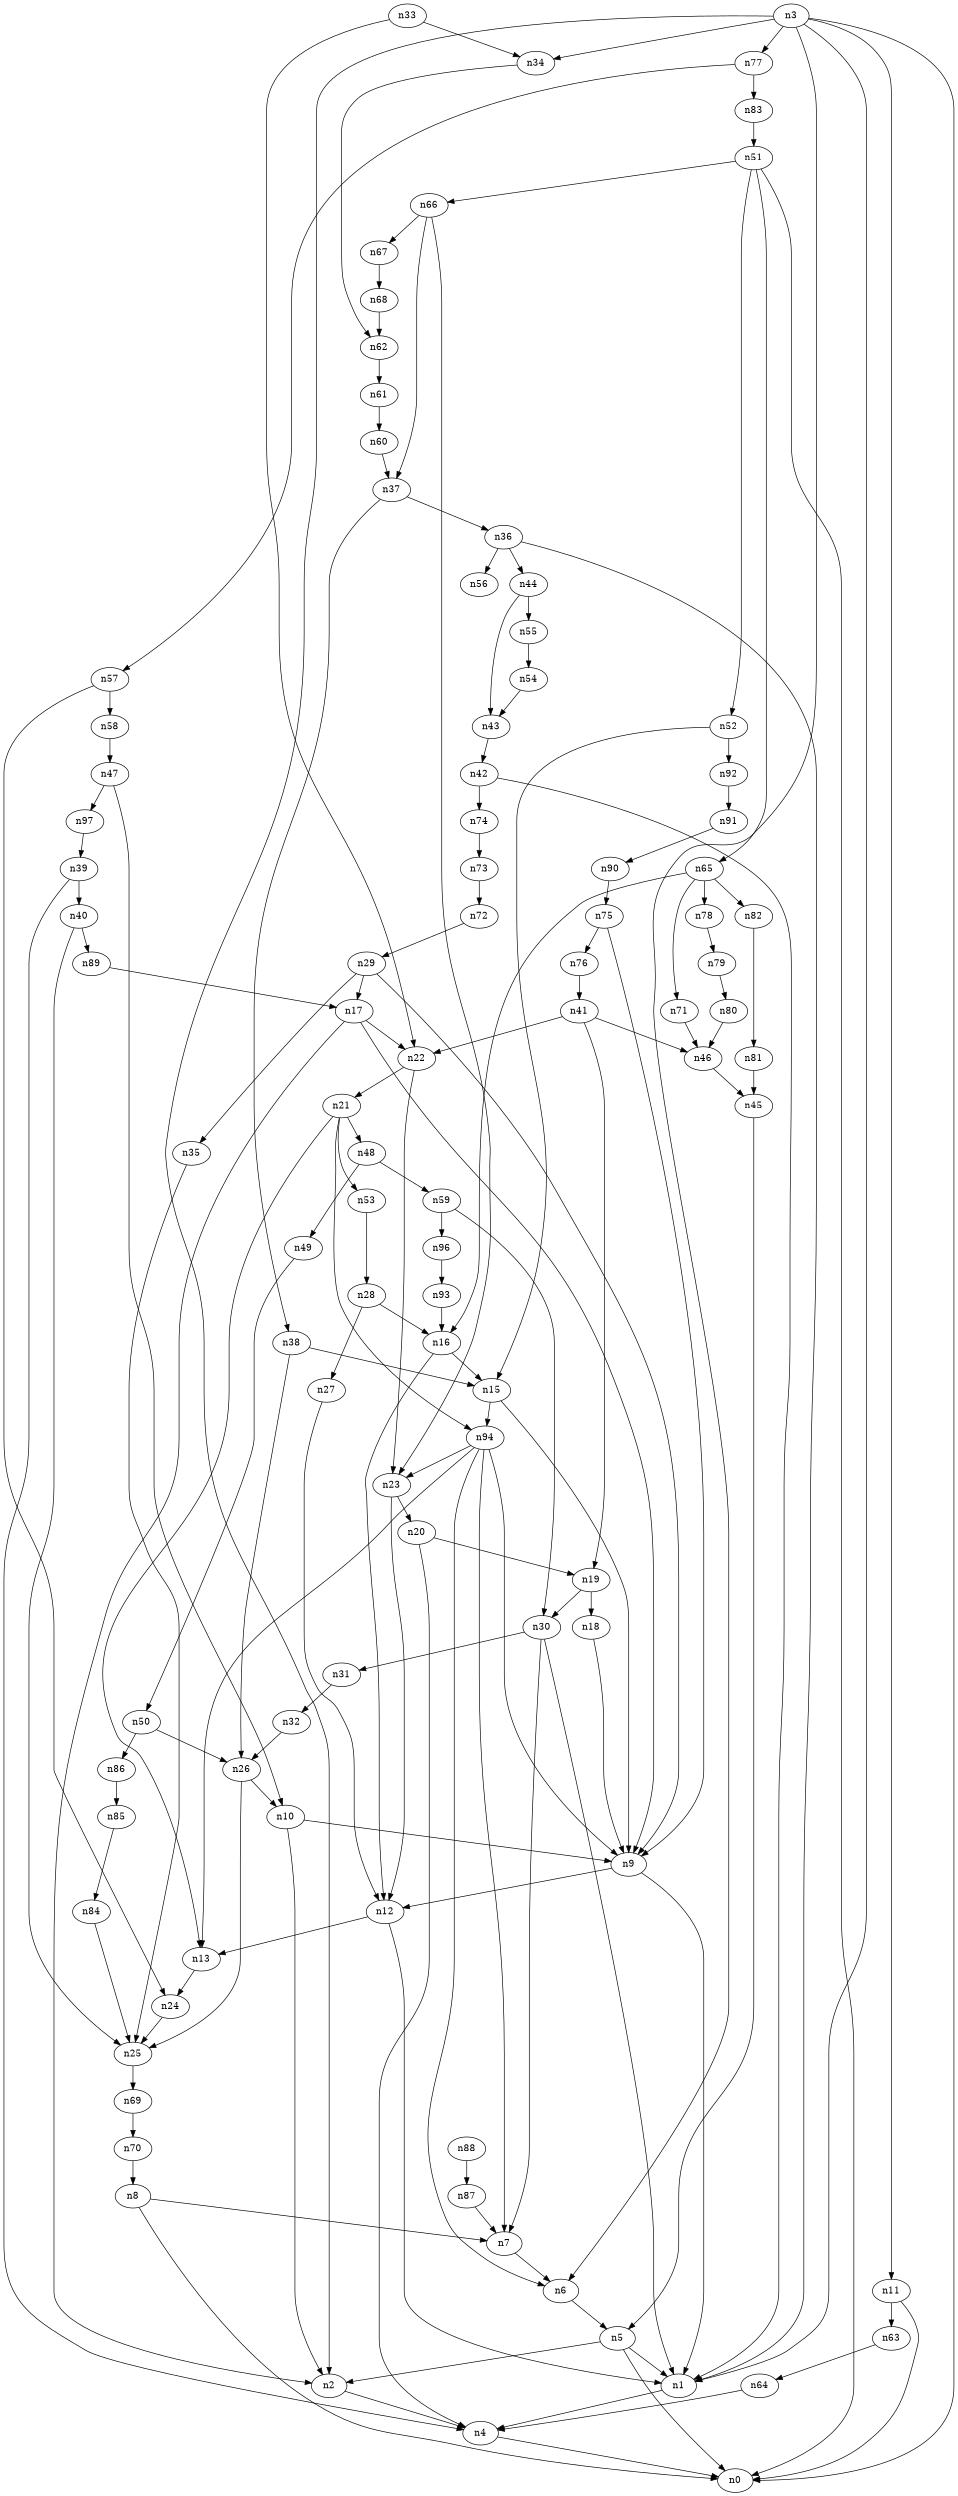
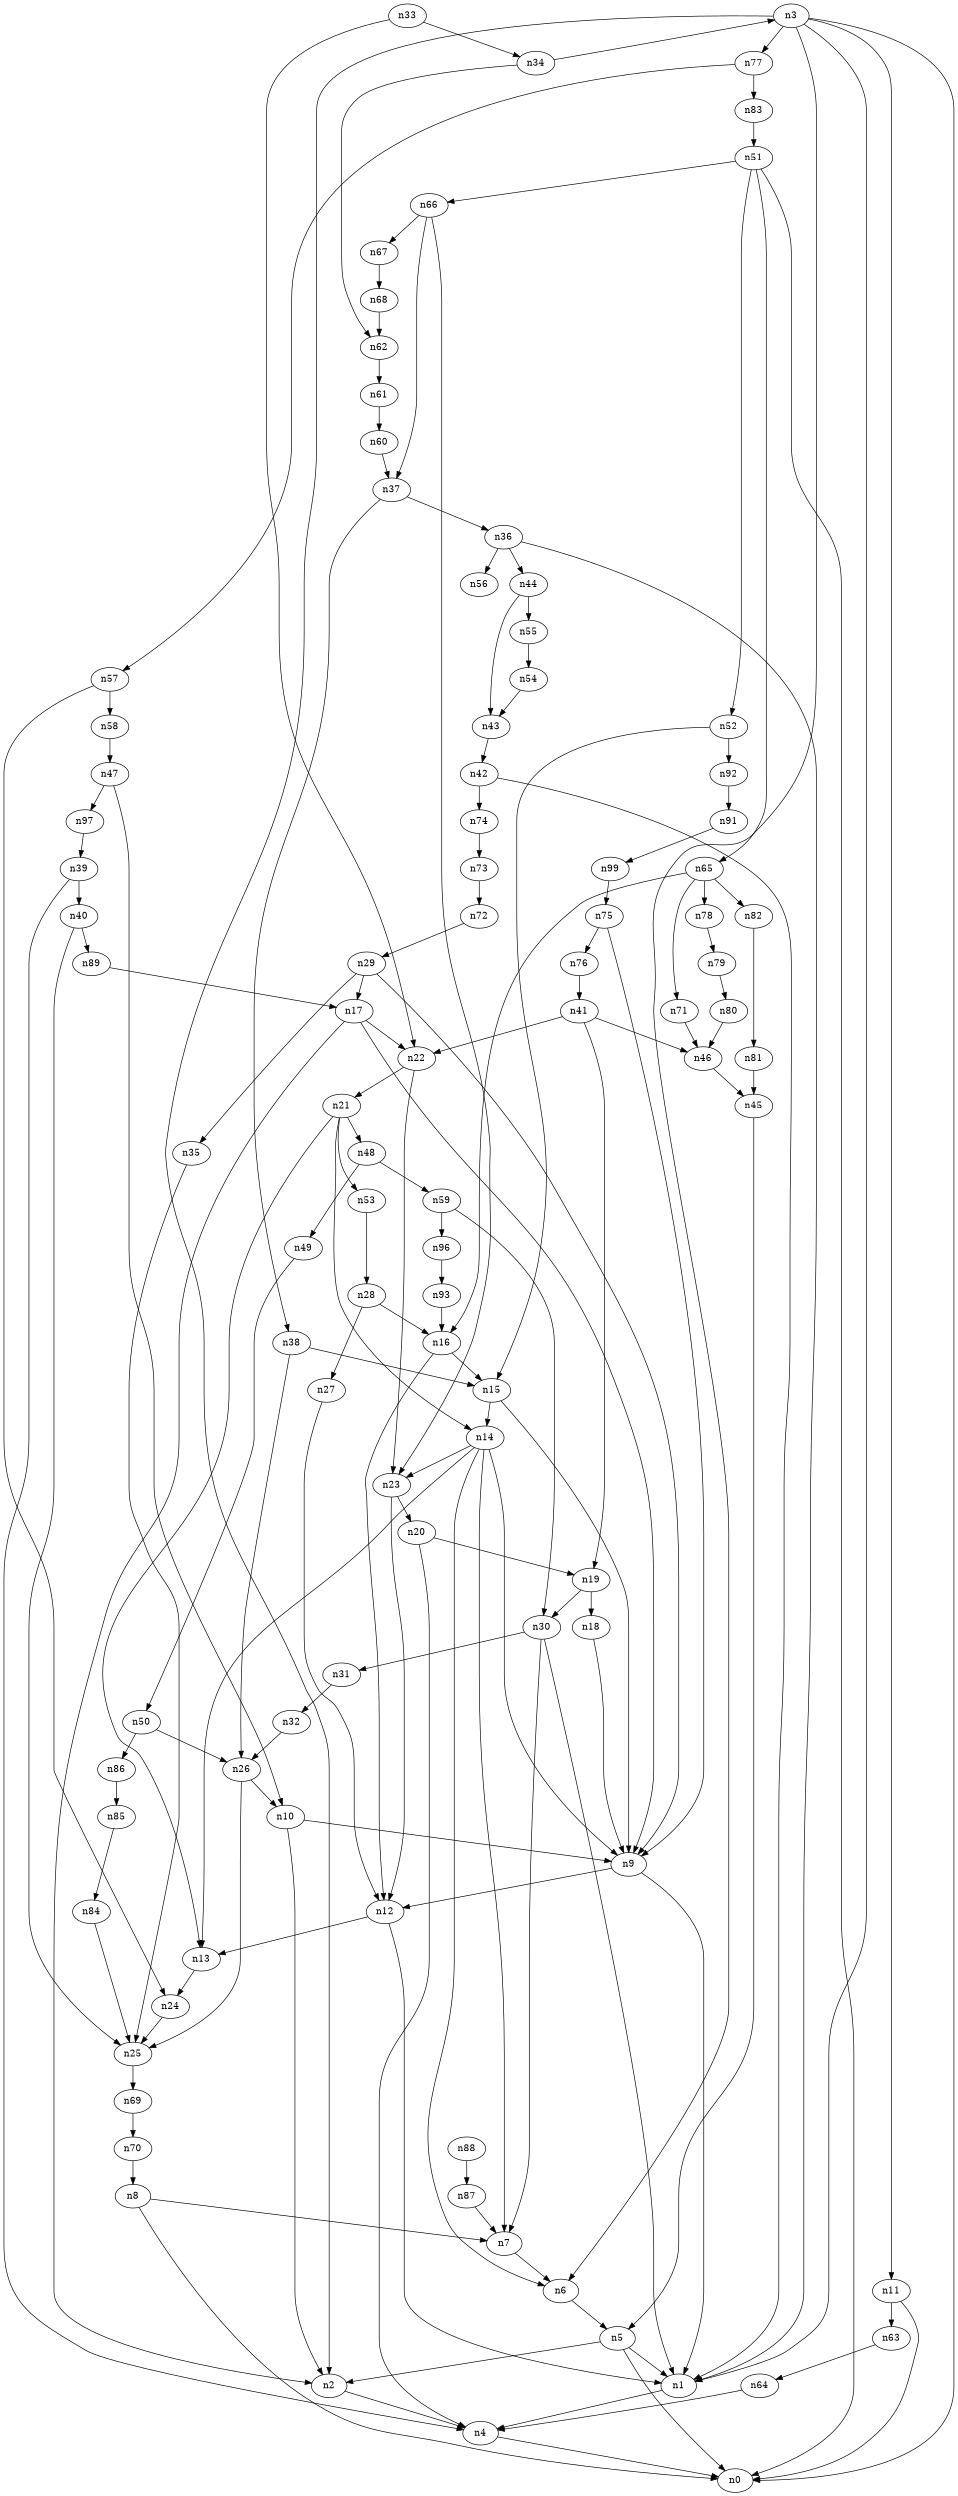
edge "n3" -> "n34": reversed
node "n90": label "n90" -> "n99"
node "n94": label "n94" -> "n14"
